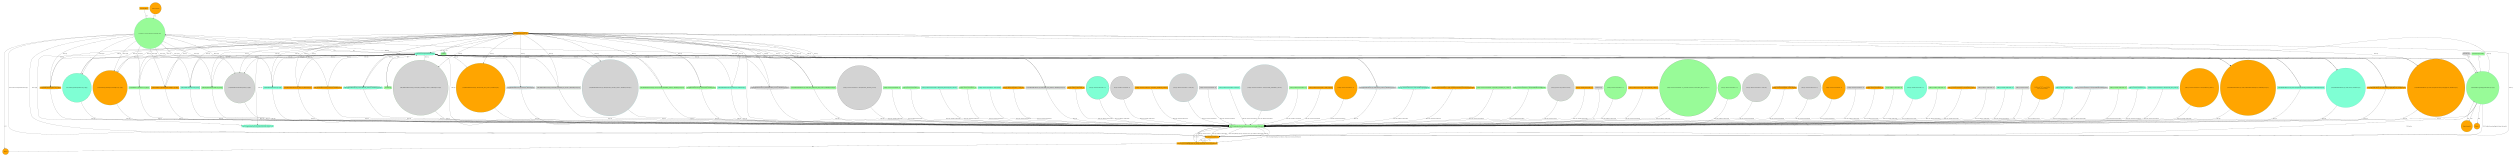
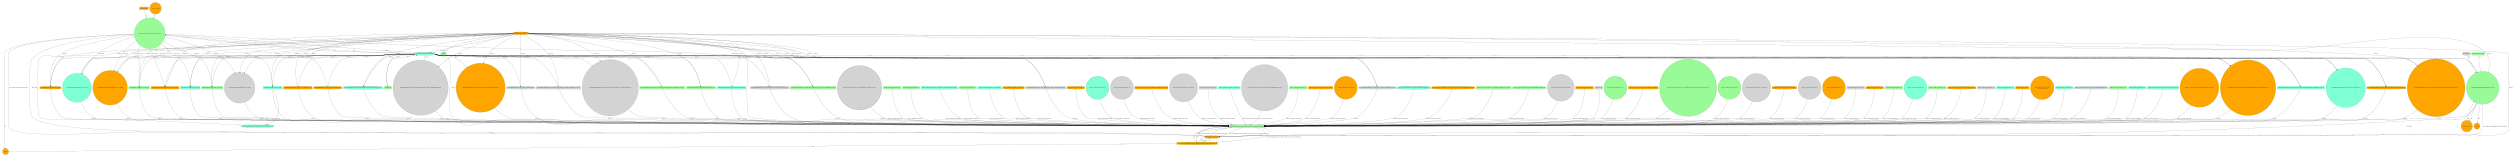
edge "(Call,IoGetCurrentIrpStackLocation (Irp))" -> "(Call,TCCompleteIrp (Irp, STATUS_INVALID_DEVICE_REQUEST, 0))": now "(Call,WriteBootDriveSector (Irp, irpSp))" -> "(Call,TCCompleteIrp (Irp, STATUS_INVALID_DEVICE_REQUEST, 0))"
node "(Call,Irp->IoStatus.Status)": fillcolor lightgrey -> orange
